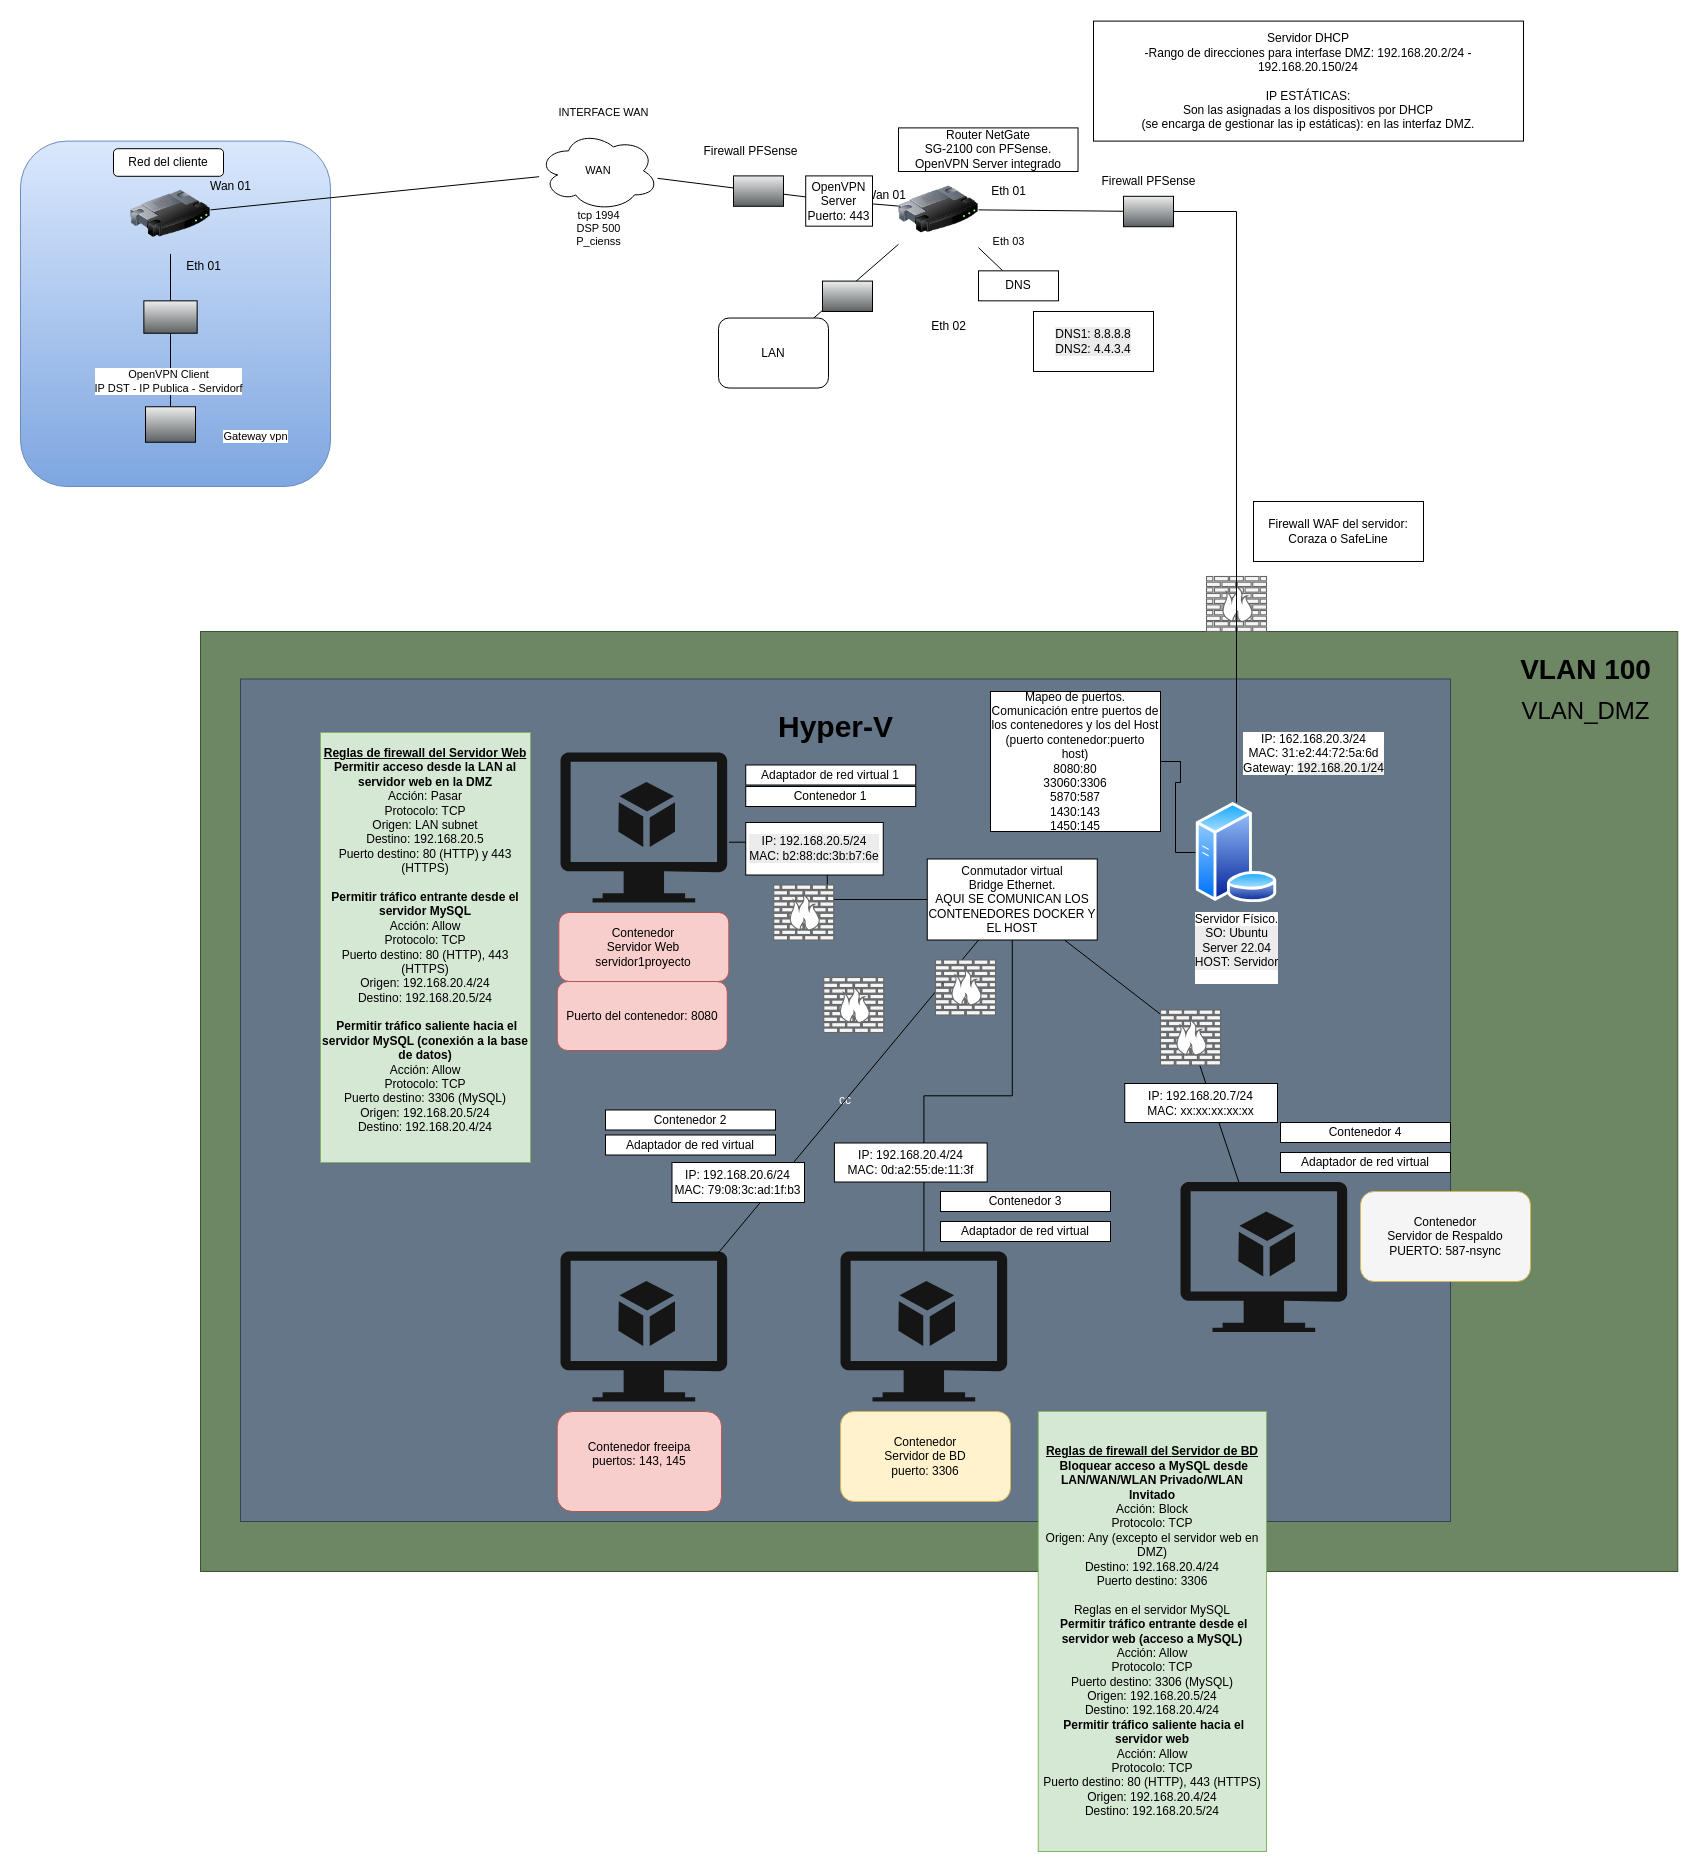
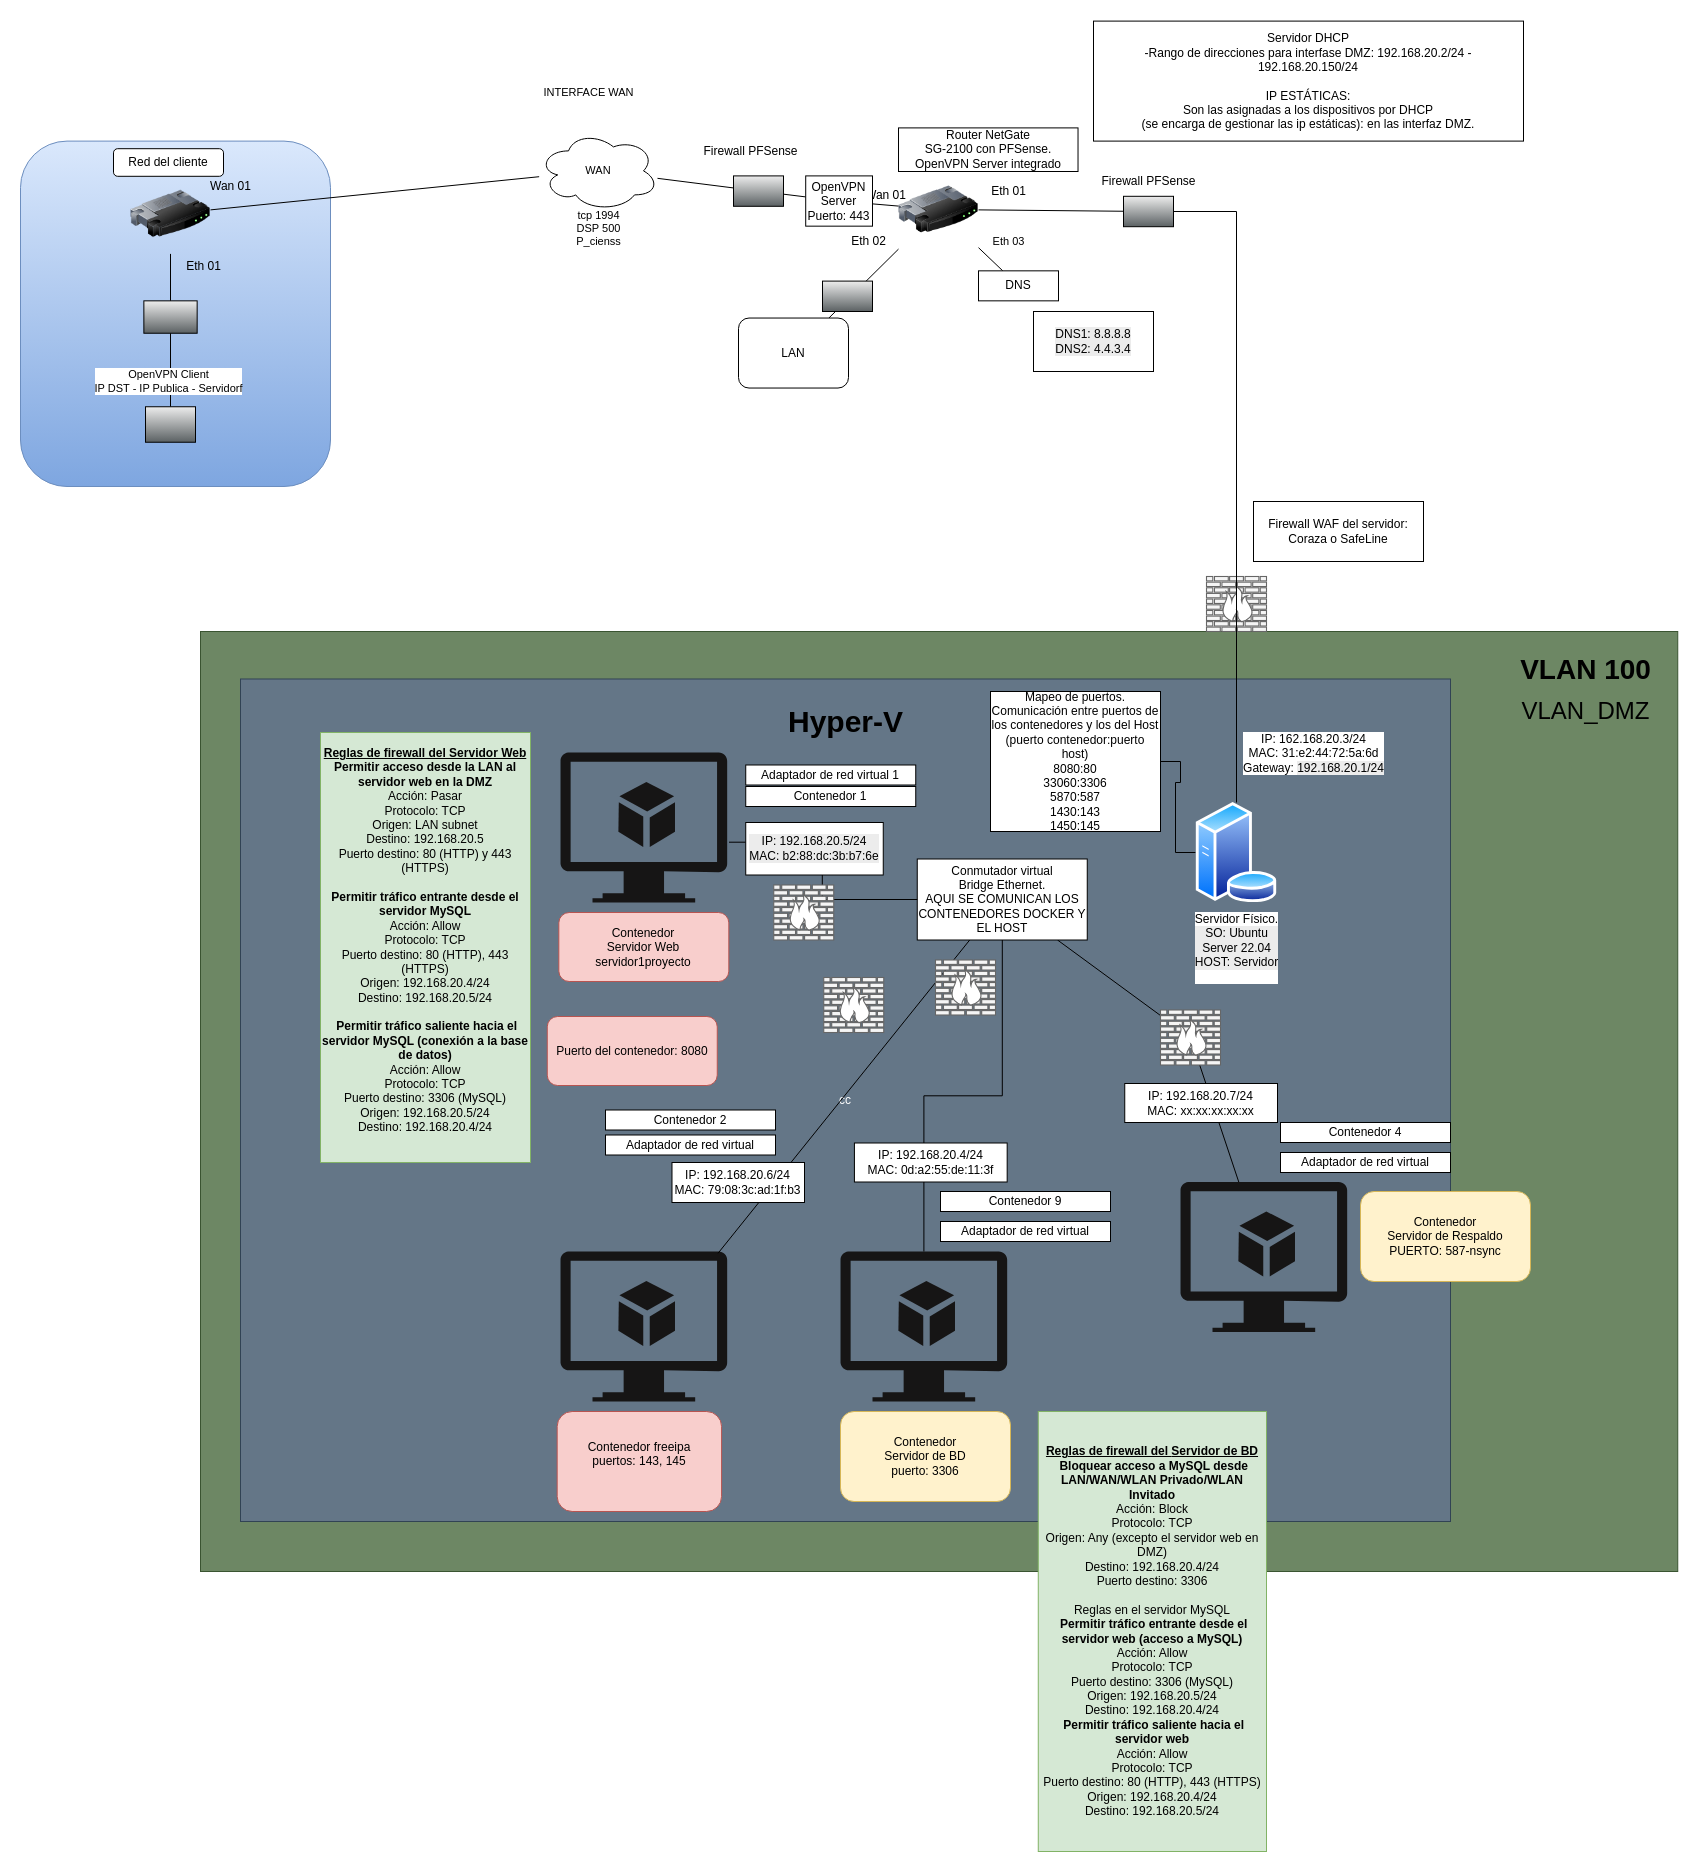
node "INTERFACE WAN": moved (604, 113) -> (589, 93)
node "Eth 02": moved (949, 326) -> (869, 241)
node "LAN": moved (774, 353) -> (794, 353)
node "Gateway vpn": removed
node "Hyper-V": moved (836, 727) -> (846, 722)
node "Conmutador virtual Bridge Ethernet. AQUI SE COMUNICAN LOS CONTENEDORES DOCKER Y EL HOST": moved (1012, 900) -> (1002, 900)
node "Puerto del contenedor: 8080": moved (642, 1016) -> (632, 1051)
node "IP: 192.168.20.4/24 MAC: 0d:a2:55:de:11:3f": moved (911, 1163) -> (931, 1163)
node "Contenedor 3": label "Contenedor 3" -> "Contenedor 9"
node "Contenedor Servidor de Respaldo PUERTO: 587-nsync": fillcolor #f5f5f5 -> #fff2cc
